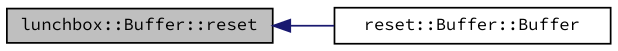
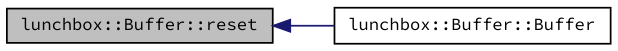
node "reset::Buffer::Buffer": label "reset::Buffer::Buffer" -> "lunchbox::Buffer::Buffer"
